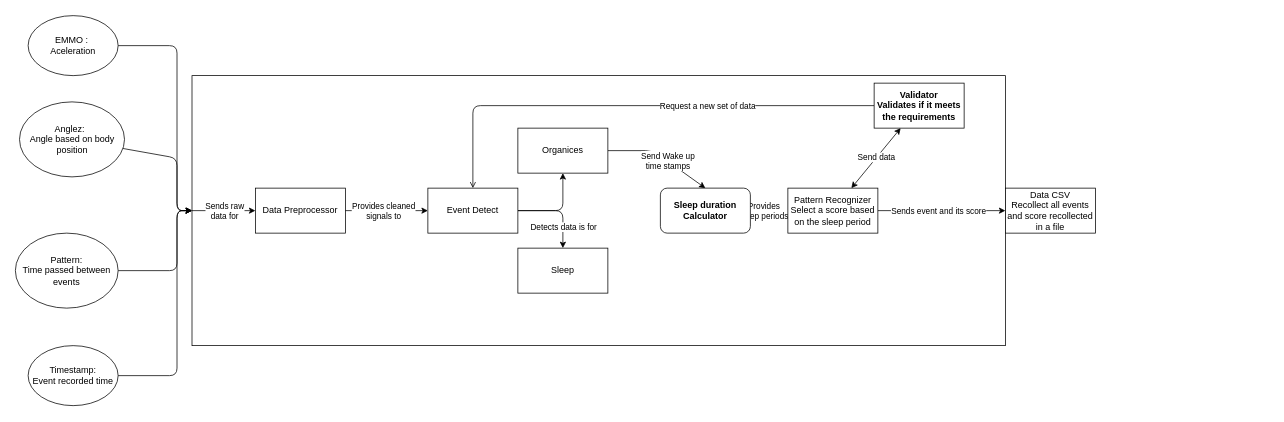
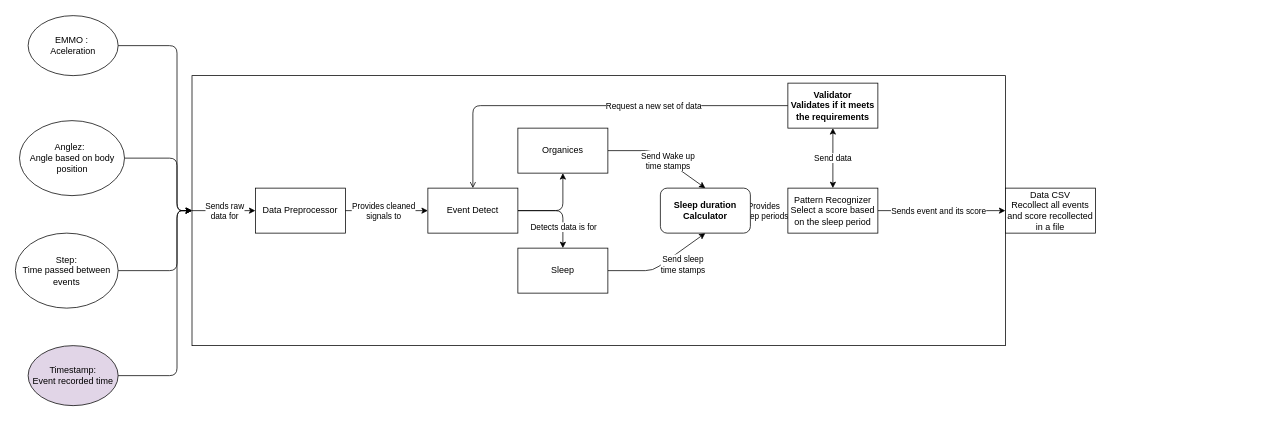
node "Validator Validates if it meets the requirements": moved (919, 105) -> (833, 105)
node "Anglez: Angle based on body position": moved (72, 139) -> (72, 158)
edge "Sleep" -> "Sleep duration Calculator": added, label "Send sleep time stamps"
node "Pattern: Time passed between events": label "Pattern: Time passed between events" -> "Step: Time passed between events"
node "Timestamp: Event recorded time": fillcolor #ffffff -> #e1d5e7
